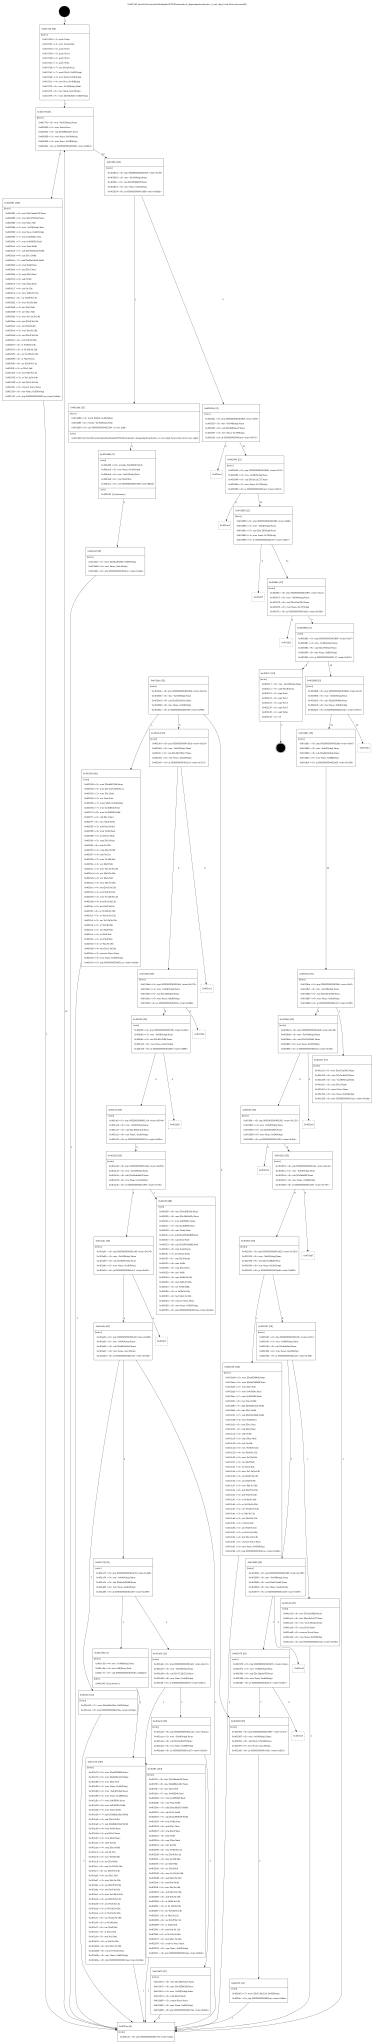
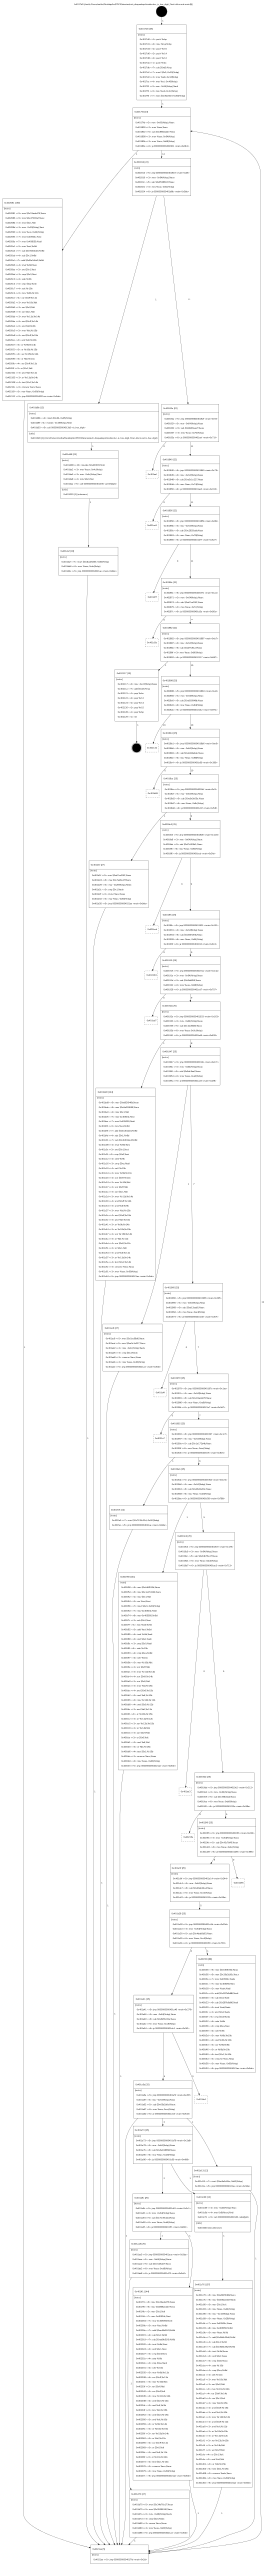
node "0x401b69": added
edge "0x4019ab [25]" -> "0x401992 [25]": reversed
